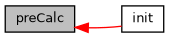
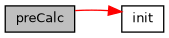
edge "init" -> "preCalc": reversed
